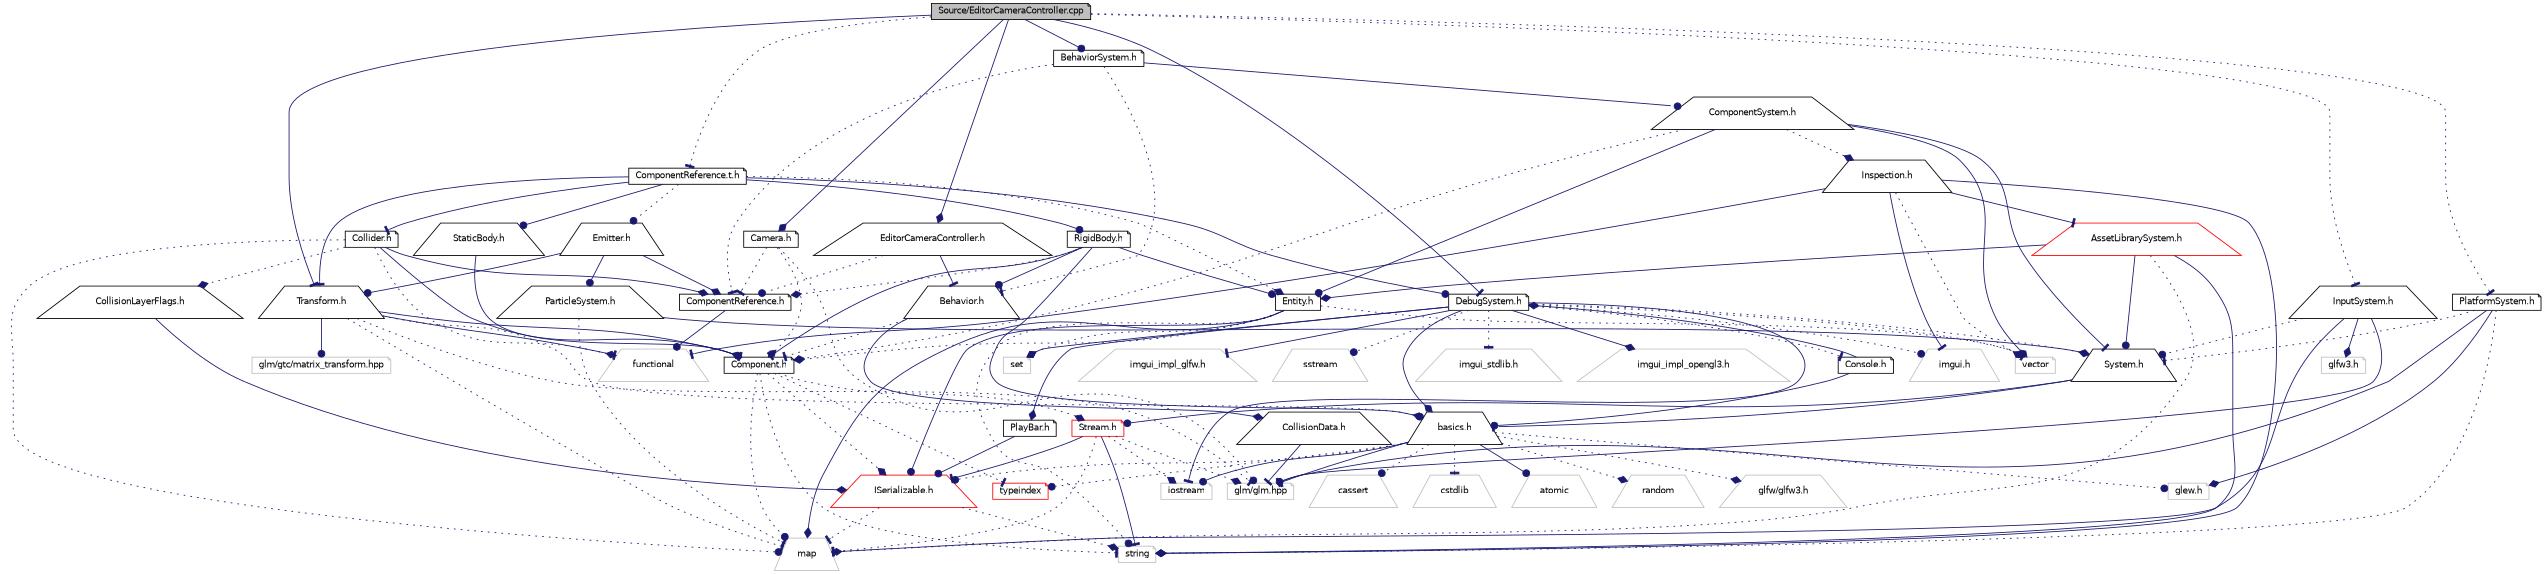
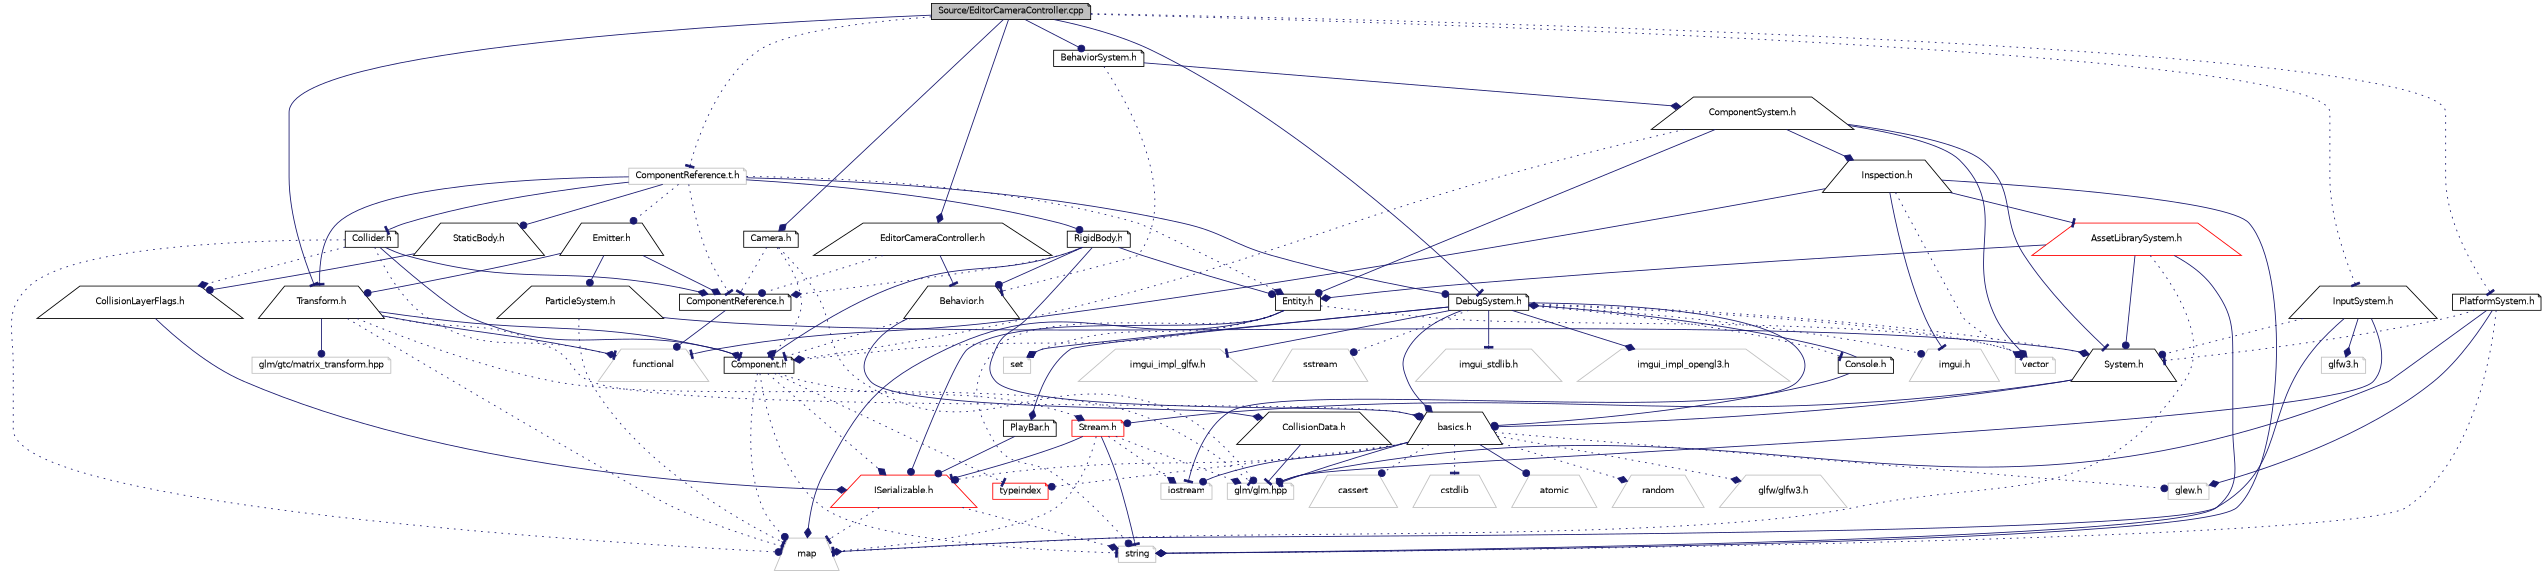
edge "BehaviorSystem.h" -> "ComponentSystem.h": arrowhead dot -> diamond
edge "BehaviorSystem.h" -> "ComponentReference.h": now "ComponentReference.t.h" -> "ComponentReference.h"
edge "ComponentSystem.h" -> "Inspection.h": style dotted -> solid
node "ComponentReference.t.h": color black -> grey75
edge "DebugSystem.h" -> "imgui_stdlib.h": style dotted -> solid
edge "StaticBody.h" -> "Component.h": now "StaticBody.h" -> "CollisionLayerFlags.h"
edge "System.h" -> "basics.h": arrowhead tee -> dot
